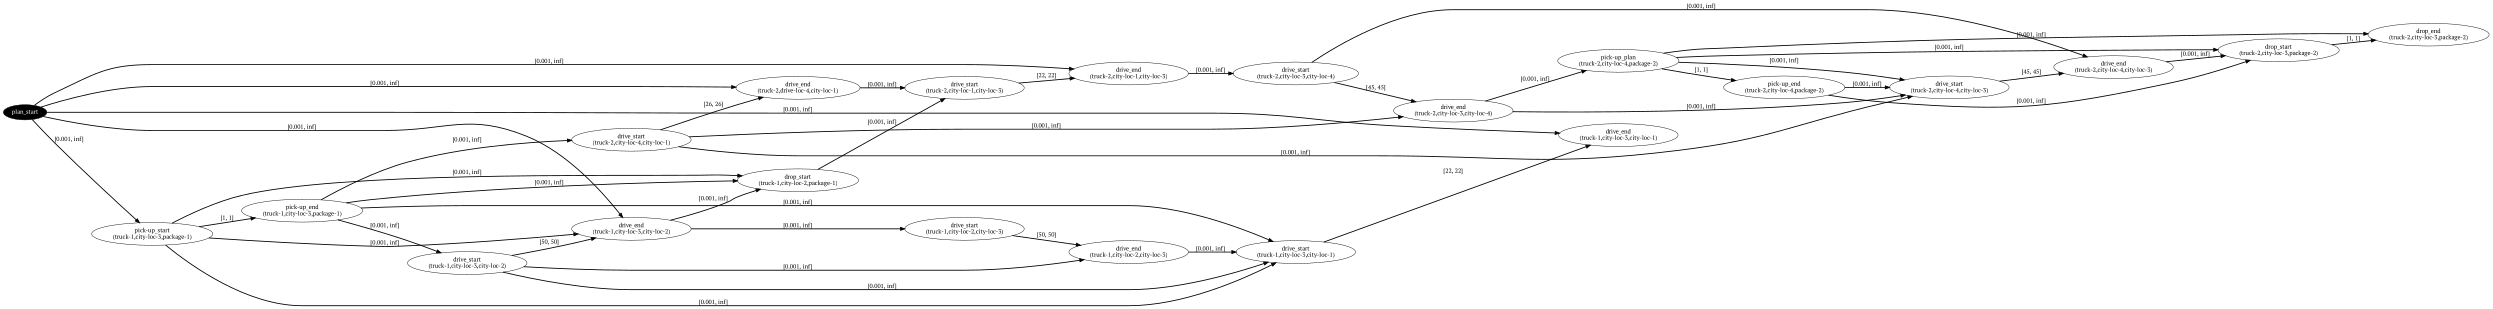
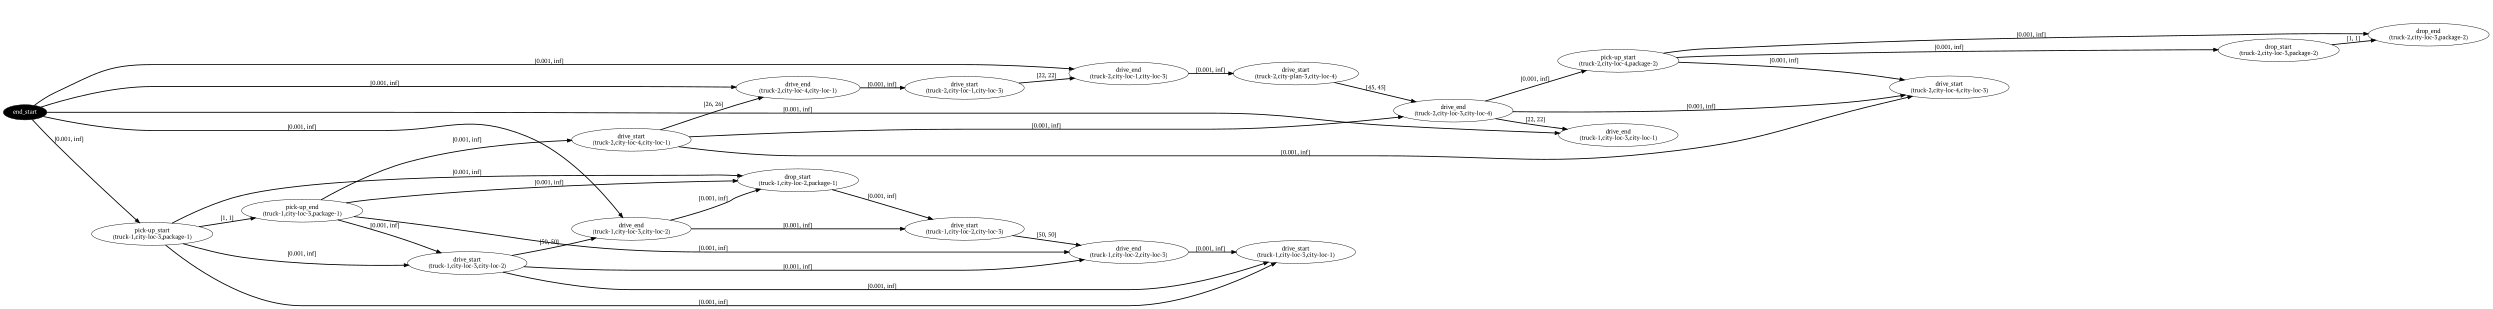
node "pick-up_plan (truck-2,city-loc-4,package-2)": label "pick-up_plan (truck-2,city-loc-4,package-2)" -> "pick-up_start (truck-2,city-loc-4,package-2)"
node "drive_end (truck-2,city-loc-4,city-loc-3)": removed
node "drive_start (truck-2,city-loc-3,city-loc-4)": label "drive_start (truck-2,city-loc-3,city-loc-4)" -> "drive_start (truck-2,city-plan-3,city-loc-4)"
node "pick-up_end (truck-2,city-loc-4,package-2)": removed
node "drive_end (truck-2,drive-loc-4,city-loc-1)": label "drive_end (truck-2,drive-loc-4,city-loc-1)" -> "drive_end (truck-2,city-loc-4,city-loc-1)"
node "plan_start": label "plan_start" -> "end_start"
edge "drop_start (truck-1,city-loc-2,package-1)" -> "drive_start (truck-2,city-loc-1,city-loc-3)": now "drop_start (truck-1,city-loc-2,package-1)" -> "drive_start (truck-1,city-loc-2,city-loc-3)"
edge "drive_start (truck-1,city-loc-3,city-loc-1)" -> "drive_end (truck-1,city-loc-3,city-loc-1)": now "drive_end (truck-2,city-loc-3,city-loc-4)" -> "drive_end (truck-1,city-loc-3,city-loc-1)"
edge "pick-up_end (truck-1,city-loc-3,package-1)" -> "drive_start (truck-1,city-loc-3,city-loc-1)": now "pick-up_end (truck-1,city-loc-3,package-1)" -> "drive_end (truck-1,city-loc-2,city-loc-3)"
edge "pick-up_start (truck-1,city-loc-3,package-1)" -> "drive_end (truck-1,city-loc-3,city-loc-2)": now "pick-up_start (truck-1,city-loc-3,package-1)" -> "drive_start (truck-1,city-loc-3,city-loc-2)"
